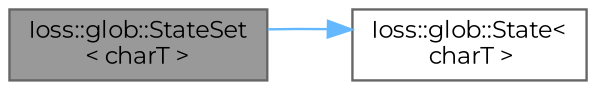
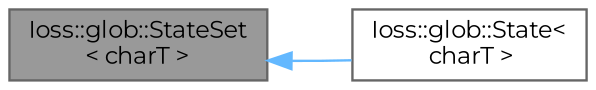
edge "Ioss::glob::StateSet < charT >" -> "Ioss::glob::State< charT >": reversed
